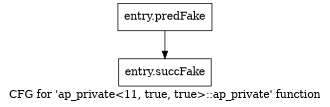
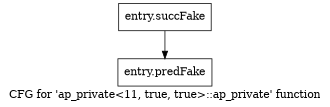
edge "entry.predFake" -> "entry.succFake": reversed
